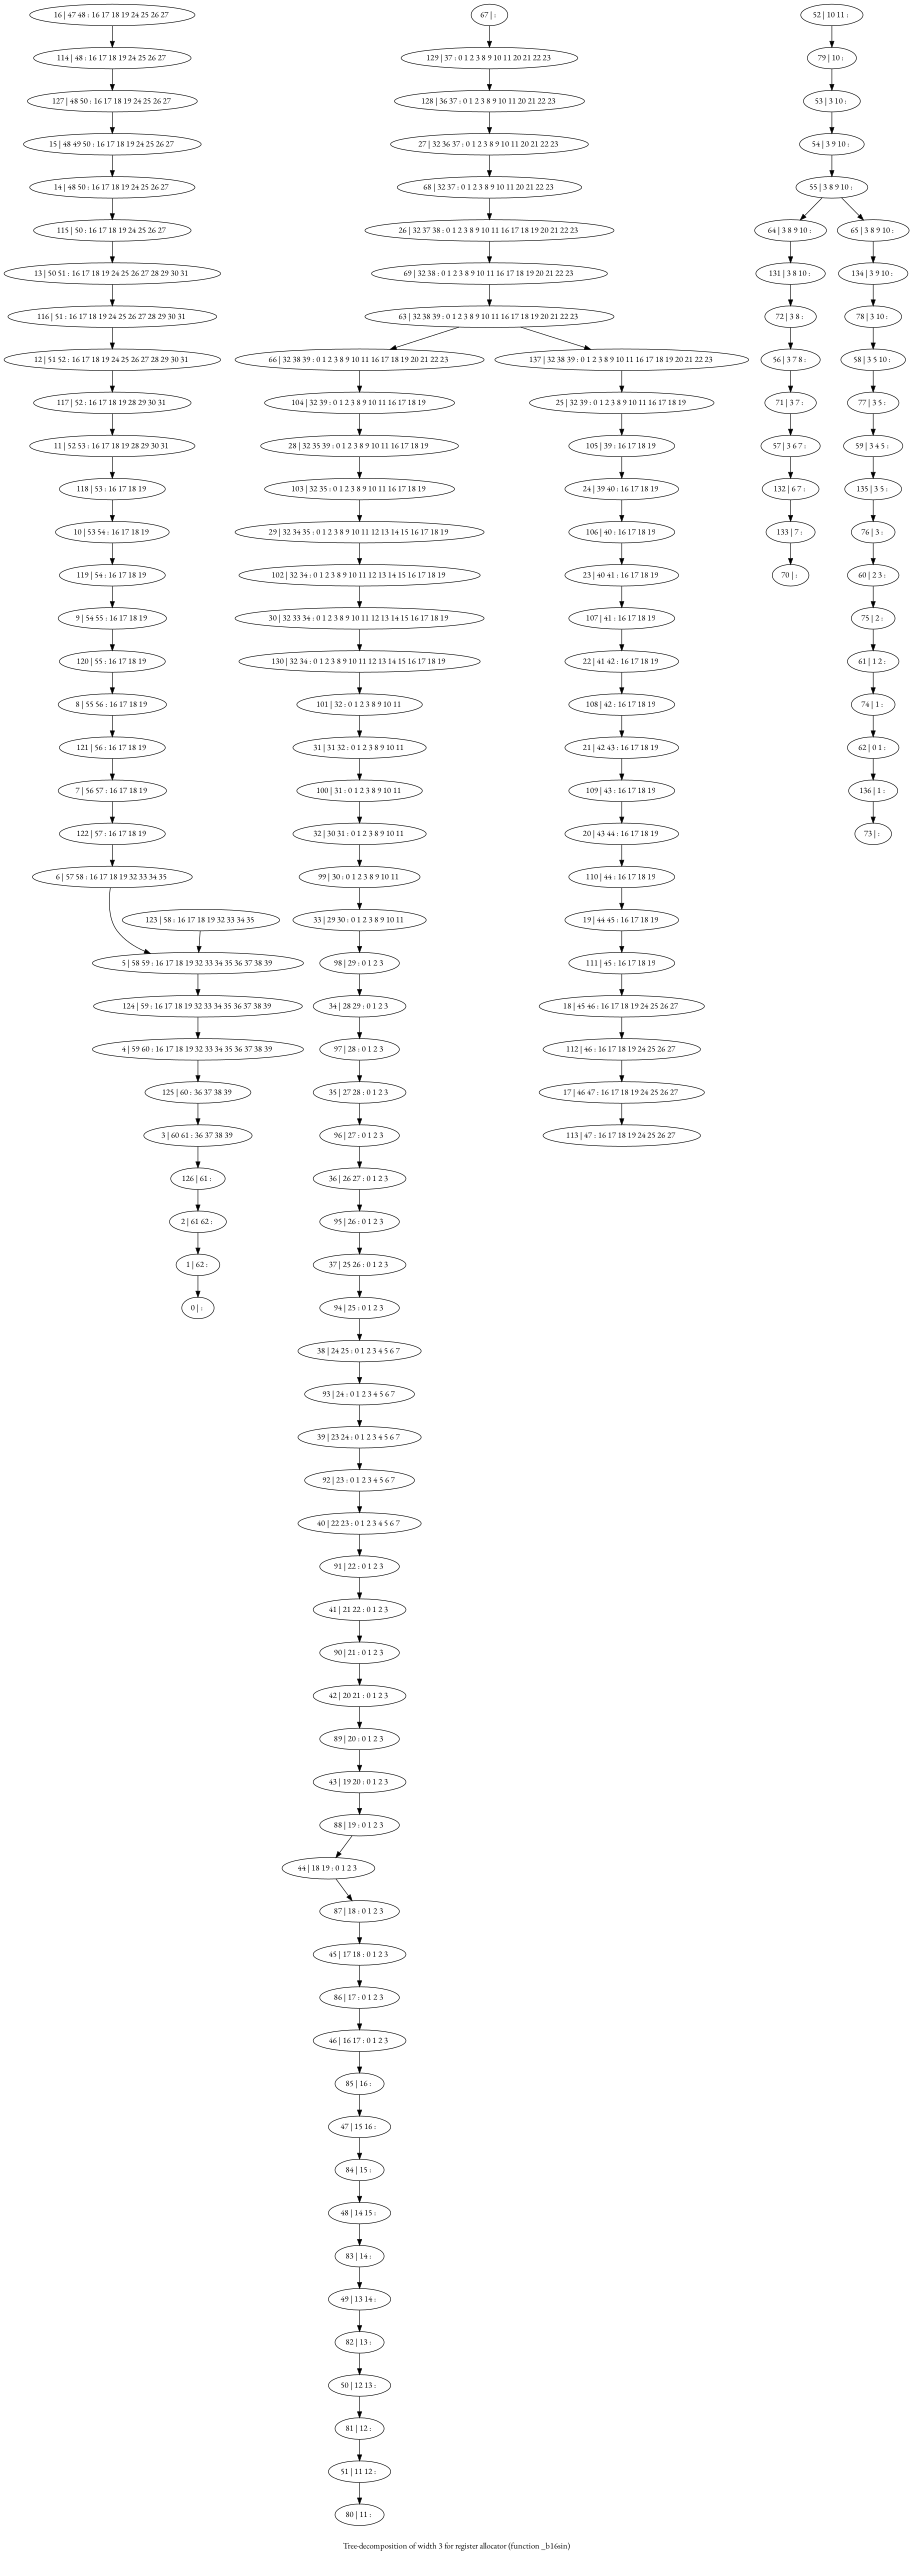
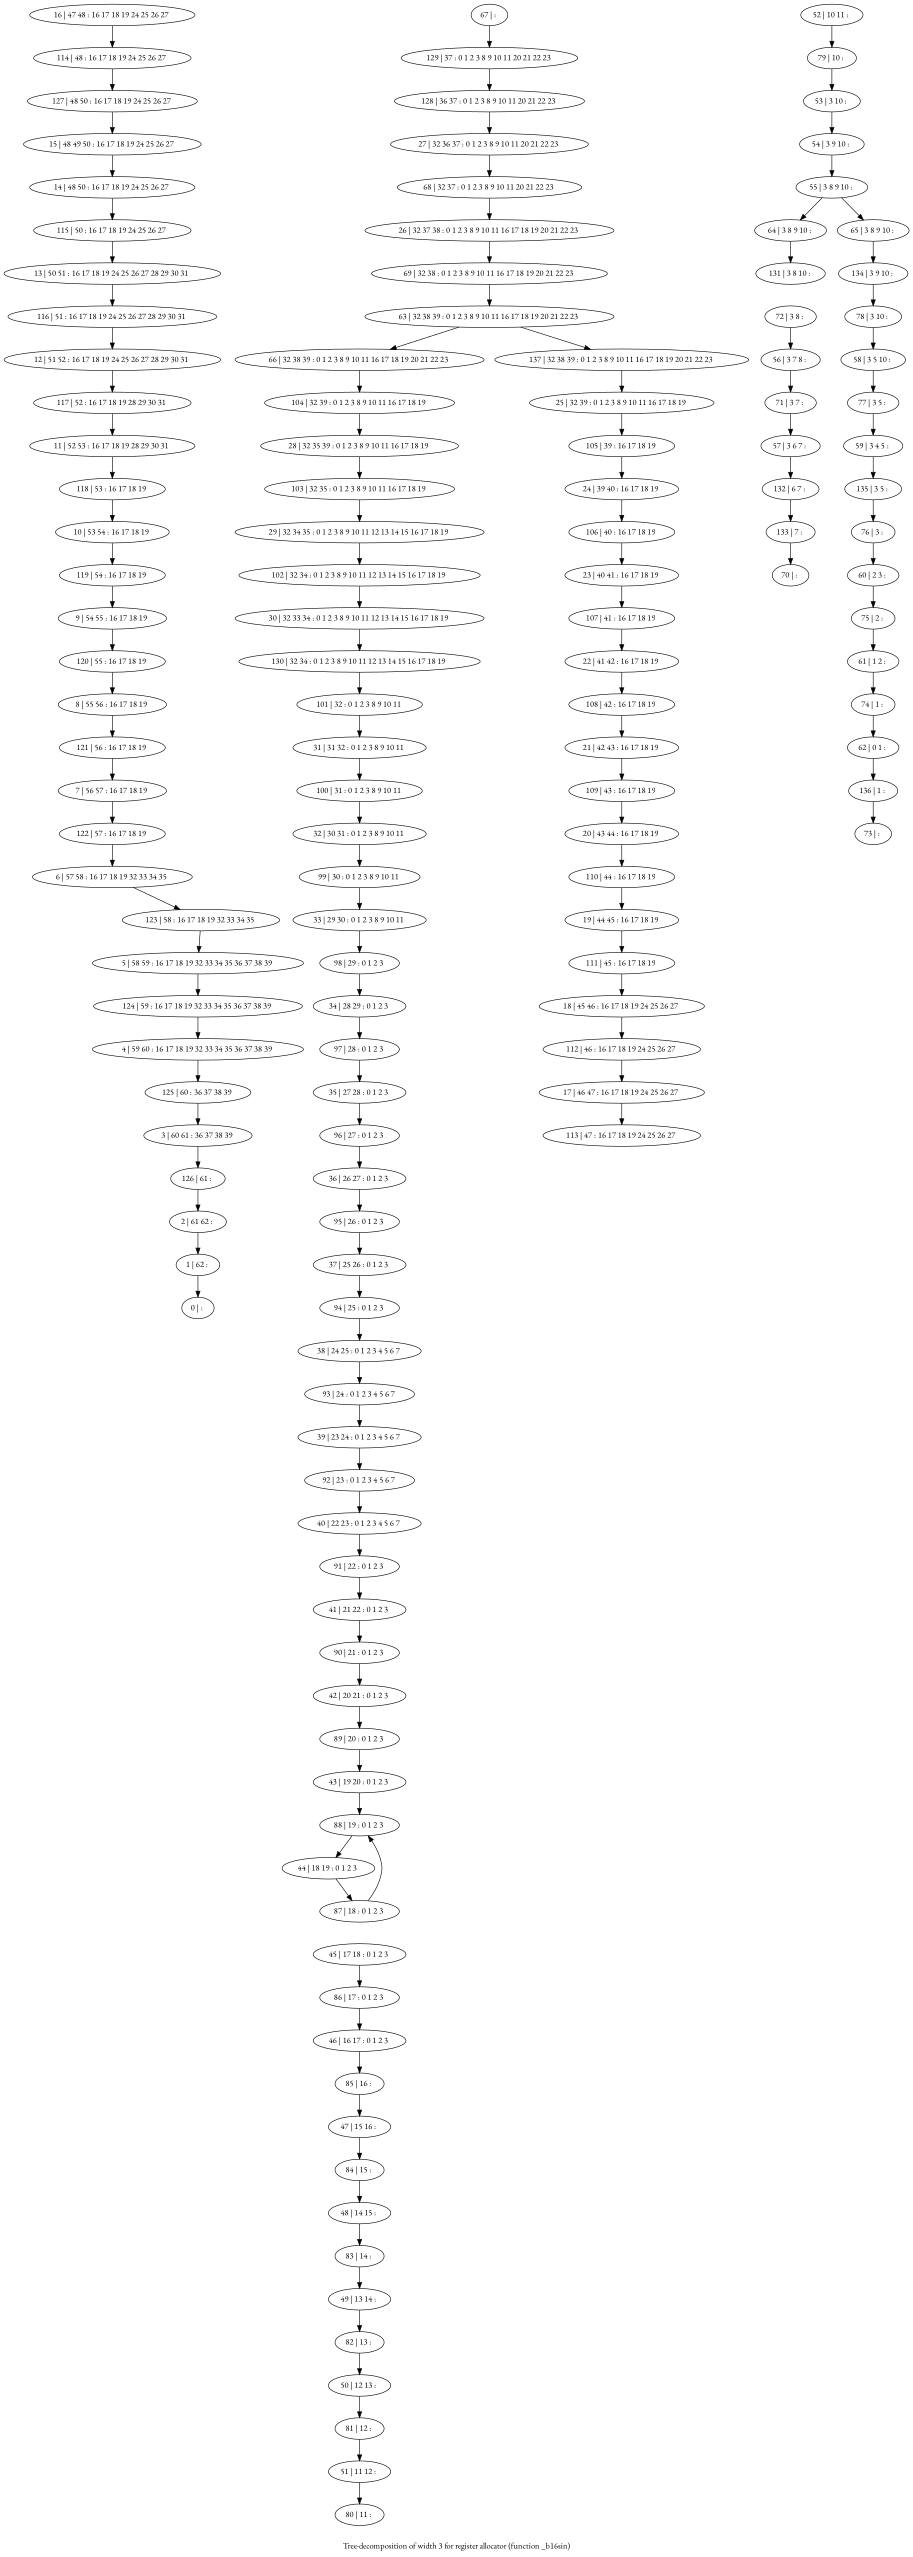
edge "131 | 3 8 10 :" -> "72 | 3 8 :": removed
edge "6 | 57 58 : 16 17 18 19 32 33 34 35" -> "5 | 58 59 : 16 17 18 19 32 33 34 35 36 37 38 39": now "6 | 57 58 : 16 17 18 19 32 33 34 35" -> "123 | 58 : 16 17 18 19 32 33 34 35"
edge "87 | 18 : 0 1 2 3" -> "45 | 17 18 : 0 1 2 3": now "87 | 18 : 0 1 2 3" -> "88 | 19 : 0 1 2 3"
